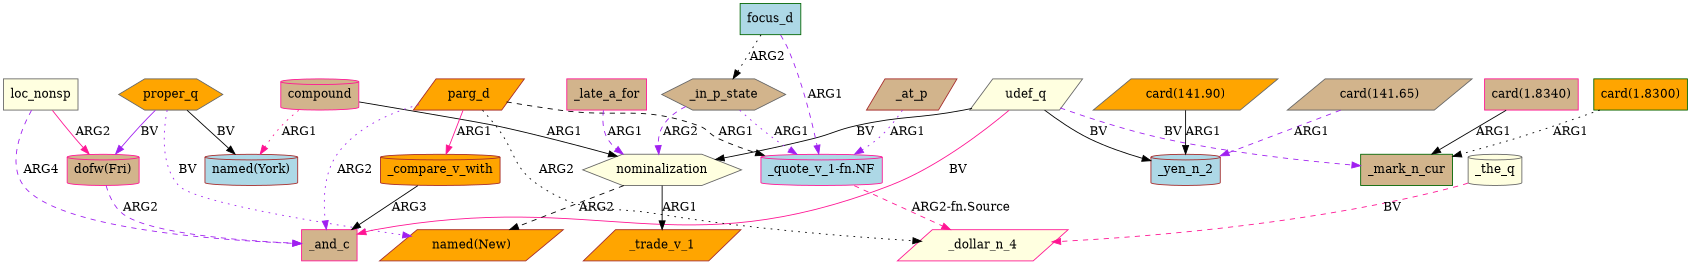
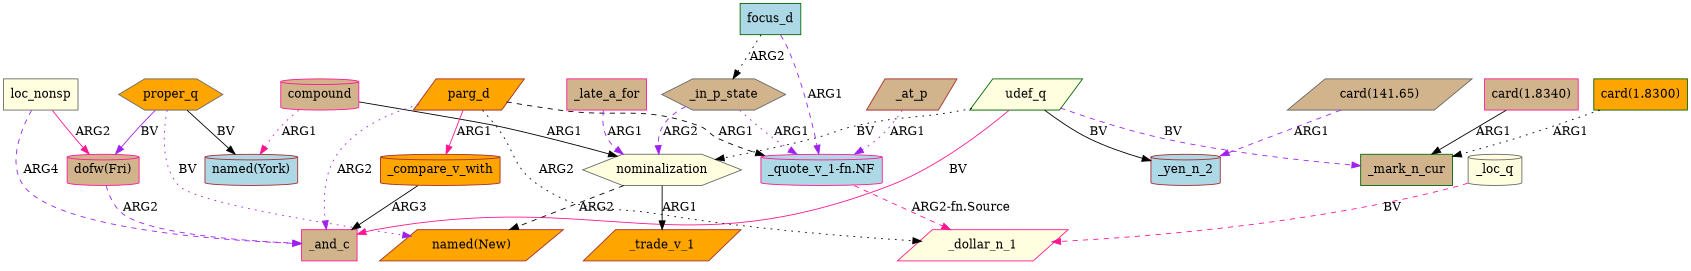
node "udef_q": color gray40 -> darkgreen
node "card(141.90)": removed
edge "udef_q" -> "nominalization": style solid -> dotted
node "_the_q": label "_the_q" -> "_loc_q"
node "_dollar_n_4": label "_dollar_n_4" -> "_dollar_n_1"
